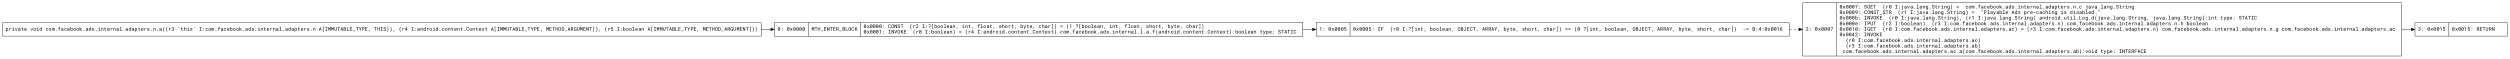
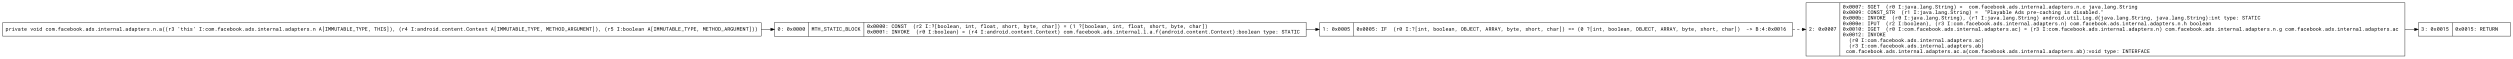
node "0: 0x0000": text "MTH_ENTER_BLOCK" -> "MTH_STATIC_BLOCK"
node "2: 0x0007": text "0x0042: INVOKE" -> "0x0012: INVOKE"
